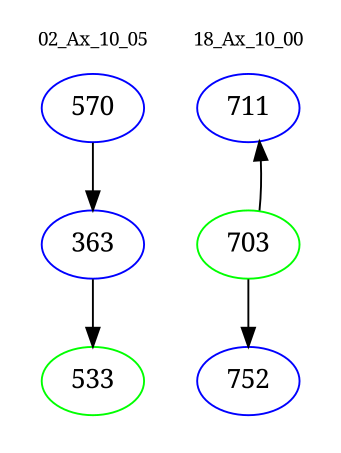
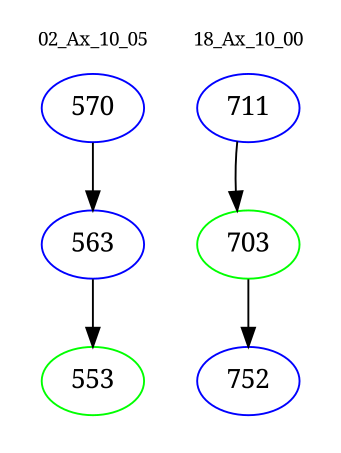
edge "703" -> "711": reversed
node "363": label "363" -> "563"
node "533": label "533" -> "553"
